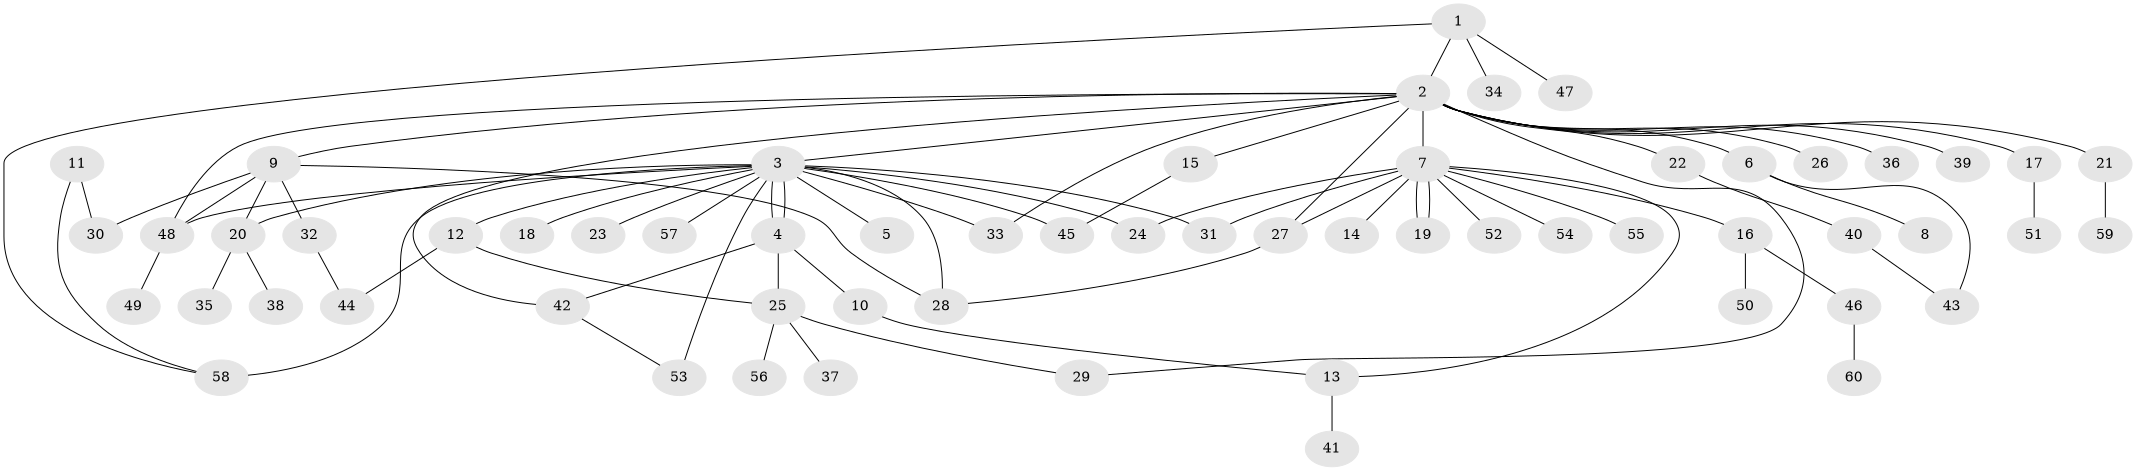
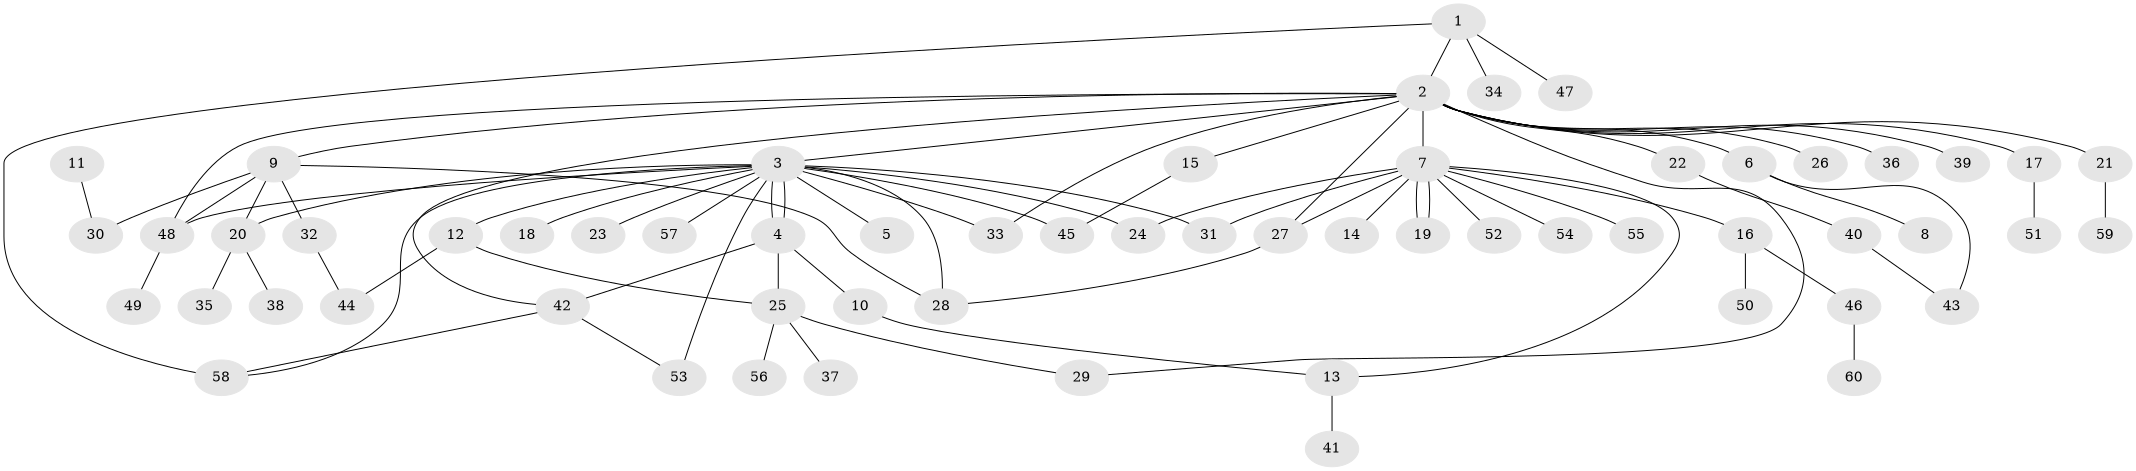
edge "11" -- "58": now "42" -- "58"
